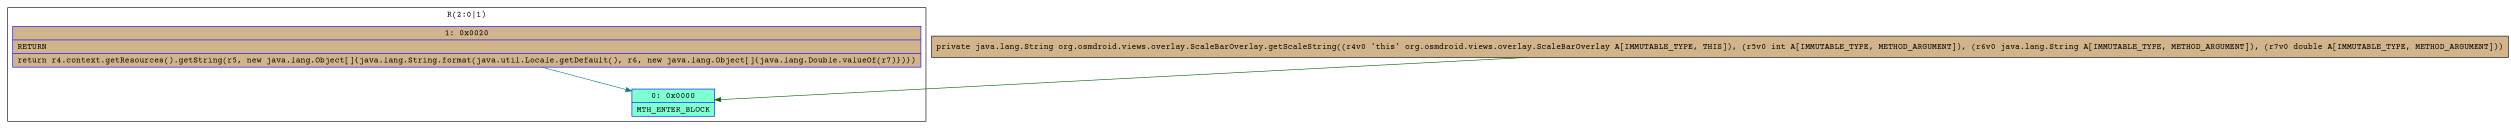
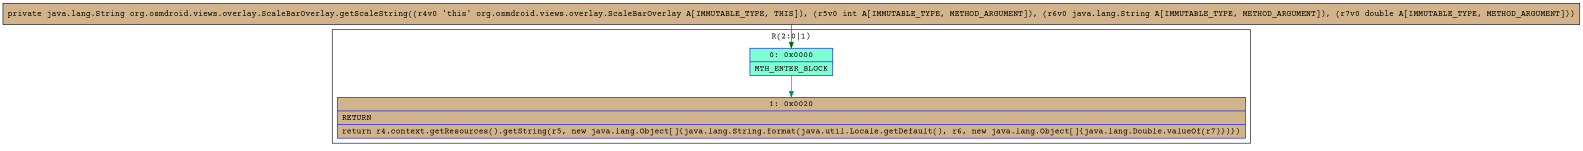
edge "1: 0x0020" -> "0: 0x0000": reversed
